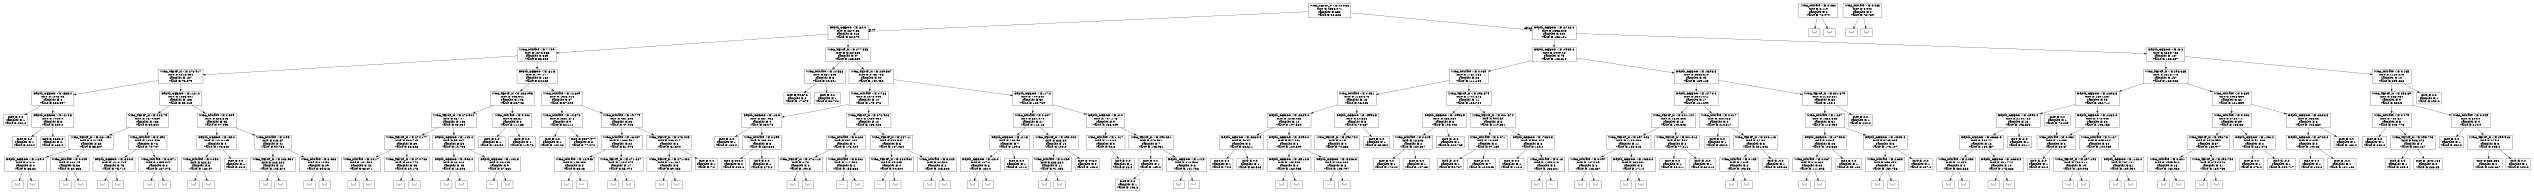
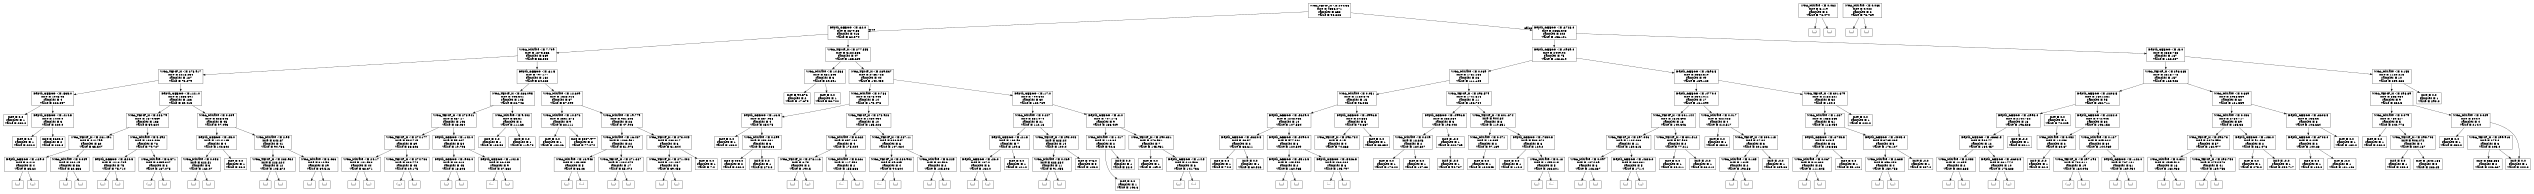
edge "WOA_Nitrate <= 0.029 mse = 544.0 samples = 4 value = 214.0" -> "WOA_TEMP_K <= 299.913 mse = 275.0 samples = 3 value = 205.0": now "WOA_Nitrate <= 0.029 mse = 544.0 samples = 4 value = 214.0" -> "mse = 0.0 samples = 1 value = 200.0"
edge "WOA_Nitrate <= 0.471 mse = 18.039 samples = 2 value = 97.189" -> "mse = -0.0 samples = 1 value = 94.737": now "mse = -0.0 samples = 1 value = 220.789" -> "mse = -0.0 samples = 1 value = 94.737"
node "mse = 0.0 samples = 7 value = 104.545": label "mse = 0.0 samples = 7 value = 104.545" -> "mse = 0.0 samples = 1 value = 104.545"
edge "mse = 0.0 samples = 1 value = 169.0" -> "mse = 0.0 samples = 1 value = 103.6": now "WOA_Nitrate <= 1.417 mse = 116.64 samples = 2 value = 92.8" -> "mse = 0.0 samples = 1 value = 103.6"
